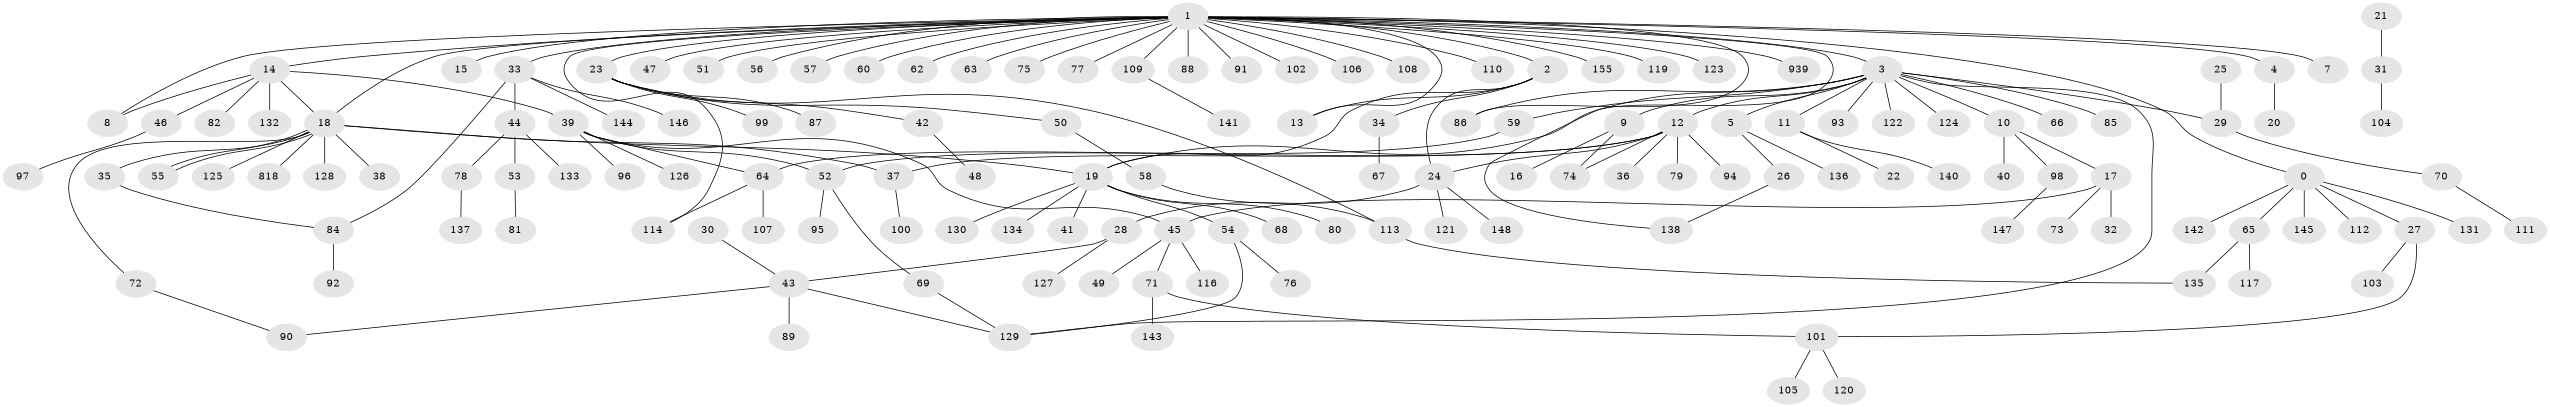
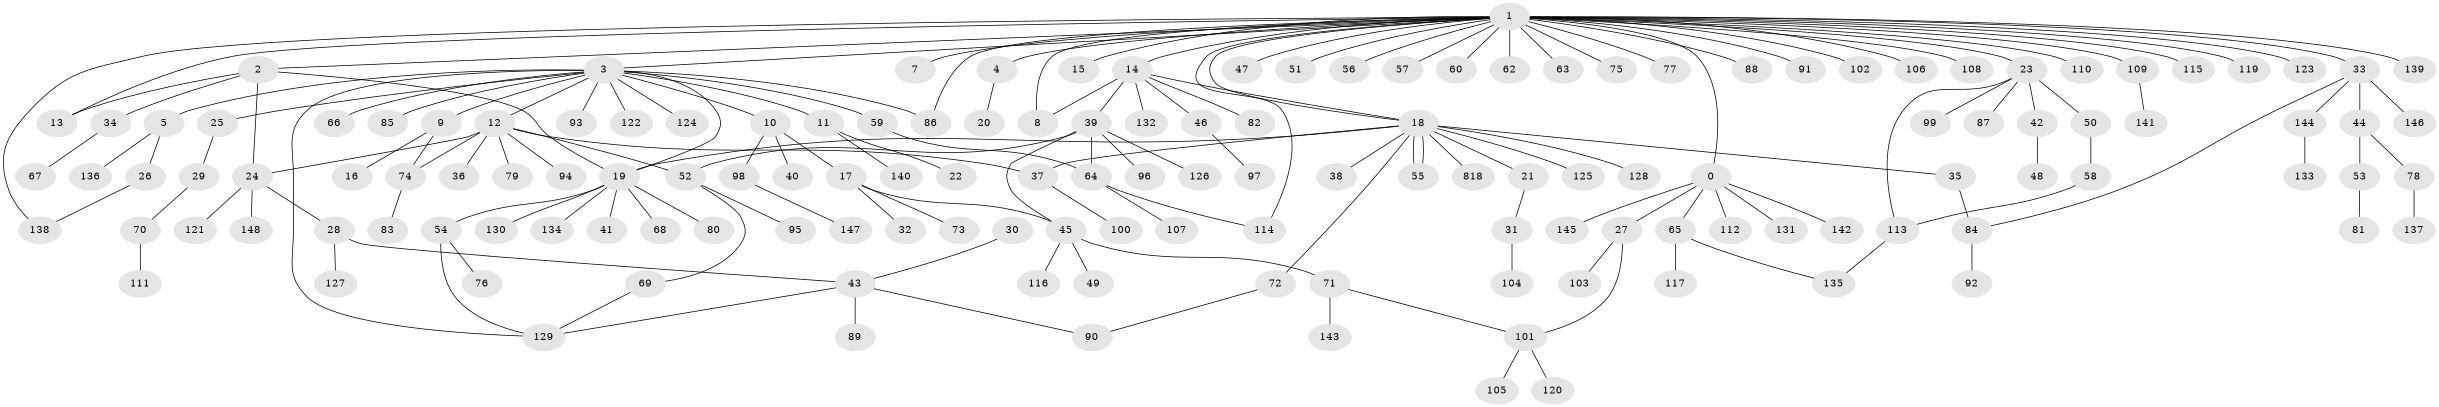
node "155": label "155" -> "115"
node "939": label "939" -> "139"
edge "3" -- "29": now "3" -- "25"
edge "44" -- "133": now "144" -- "133"
edge "18" -- "21": added
node "83": added
